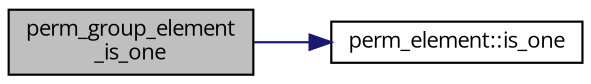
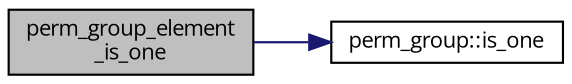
node "perm_element::is_one": label "perm_element::is_one" -> "perm_group::is_one"
